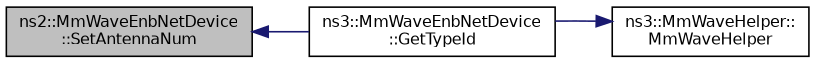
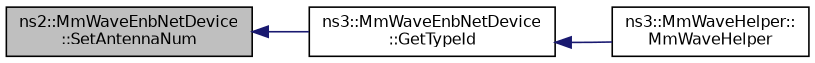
edge "ns3::MmWaveEnbNetDevice ::GetTypeId" -> "ns3::MmWaveHelper:: MmWaveHelper": reversed
